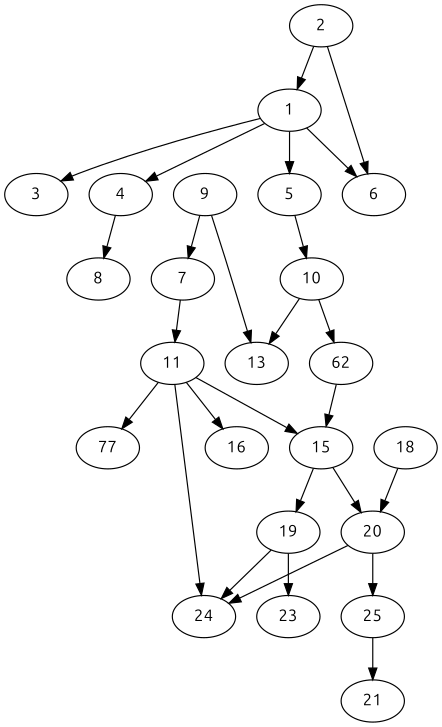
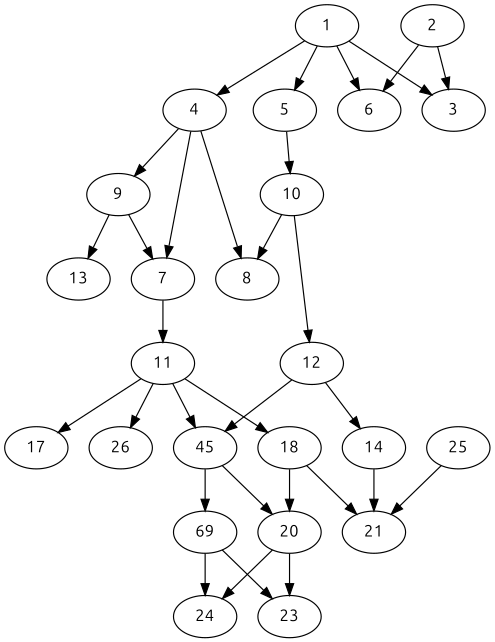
edge "2" -> "1": now "2" -> "3"
edge "4" -> "9": added
edge "4" -> "7": added
edge "10" -> "13": now "10" -> "8"
node "62": label "62" -> "12"
node "77": label "77" -> "17"
node "16": label "16" -> "26"
node "15": label "15" -> "45"
node "14": added
edge "11" -> "24": now "11" -> "18"
edge "18" -> "21": added
node "19": label "19" -> "69"
edge "20" -> "25": now "20" -> "23"
